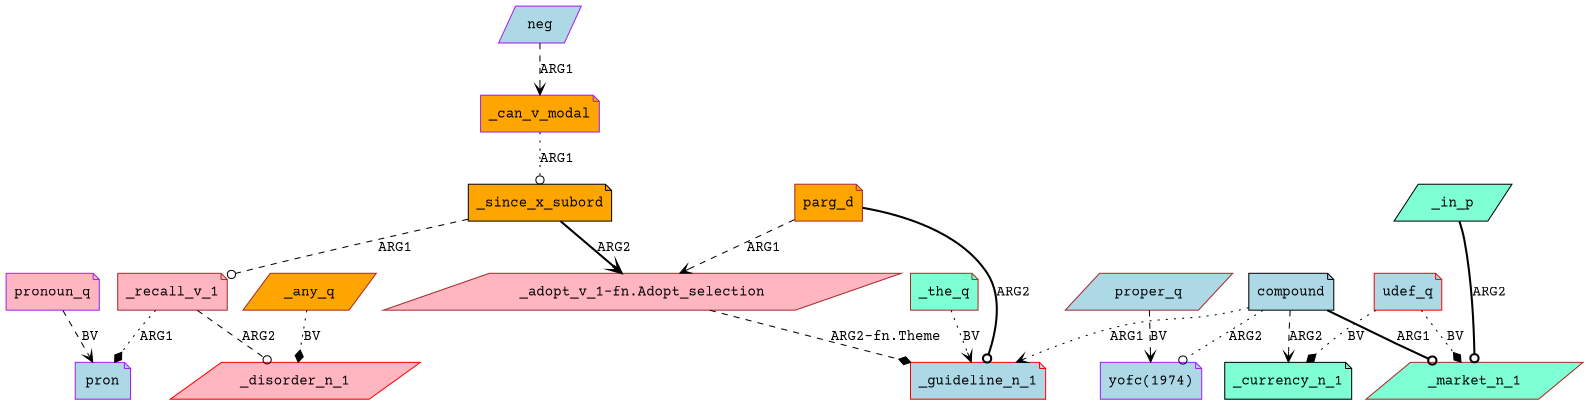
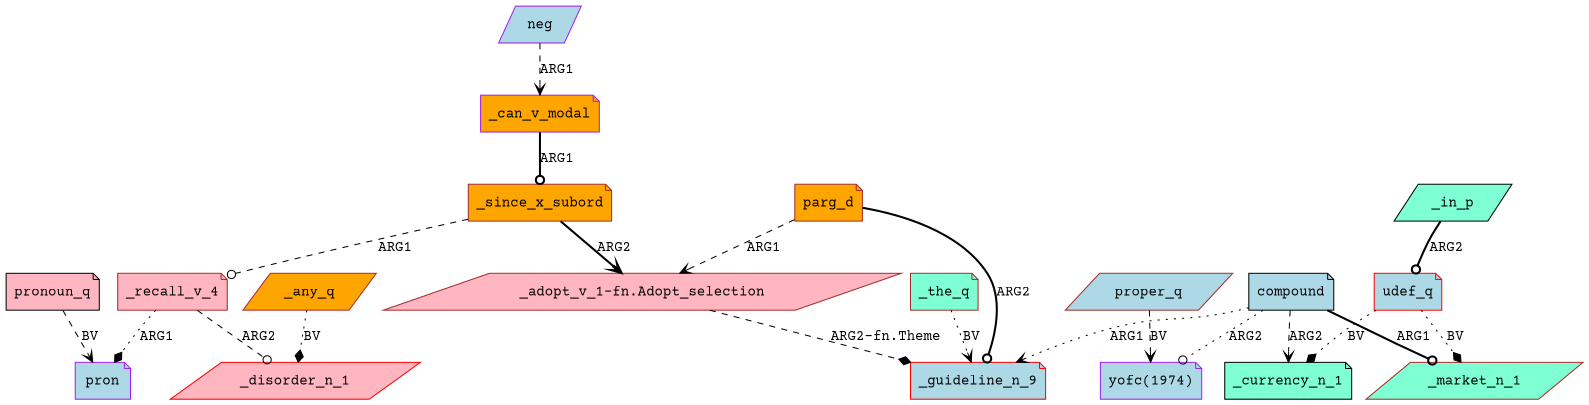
edge "_can_v_modal" -> "_since_x_subord": style dotted -> bold
node "_since_x_subord": color black -> brown
edge "_in_p" -> "_market_n_1": now "_in_p" -> "udef_q"
node "pronoun_q": color purple -> black
node "_recall_v_1": label "_recall_v_1" -> "_recall_v_4"
node "_guideline_n_1": label "_guideline_n_1" -> "_guideline_n_9"
